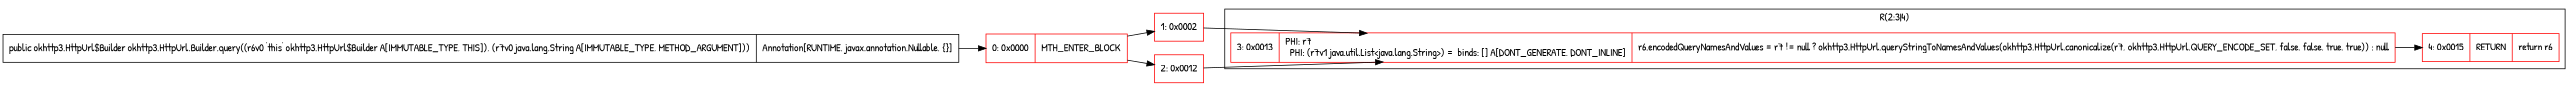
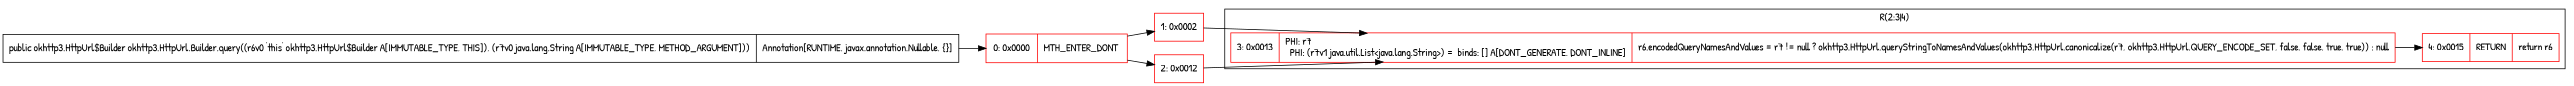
node "0: 0x0000": text "MTH_ENTER_BLOCK" -> "MTH_ENTER_DONT"
